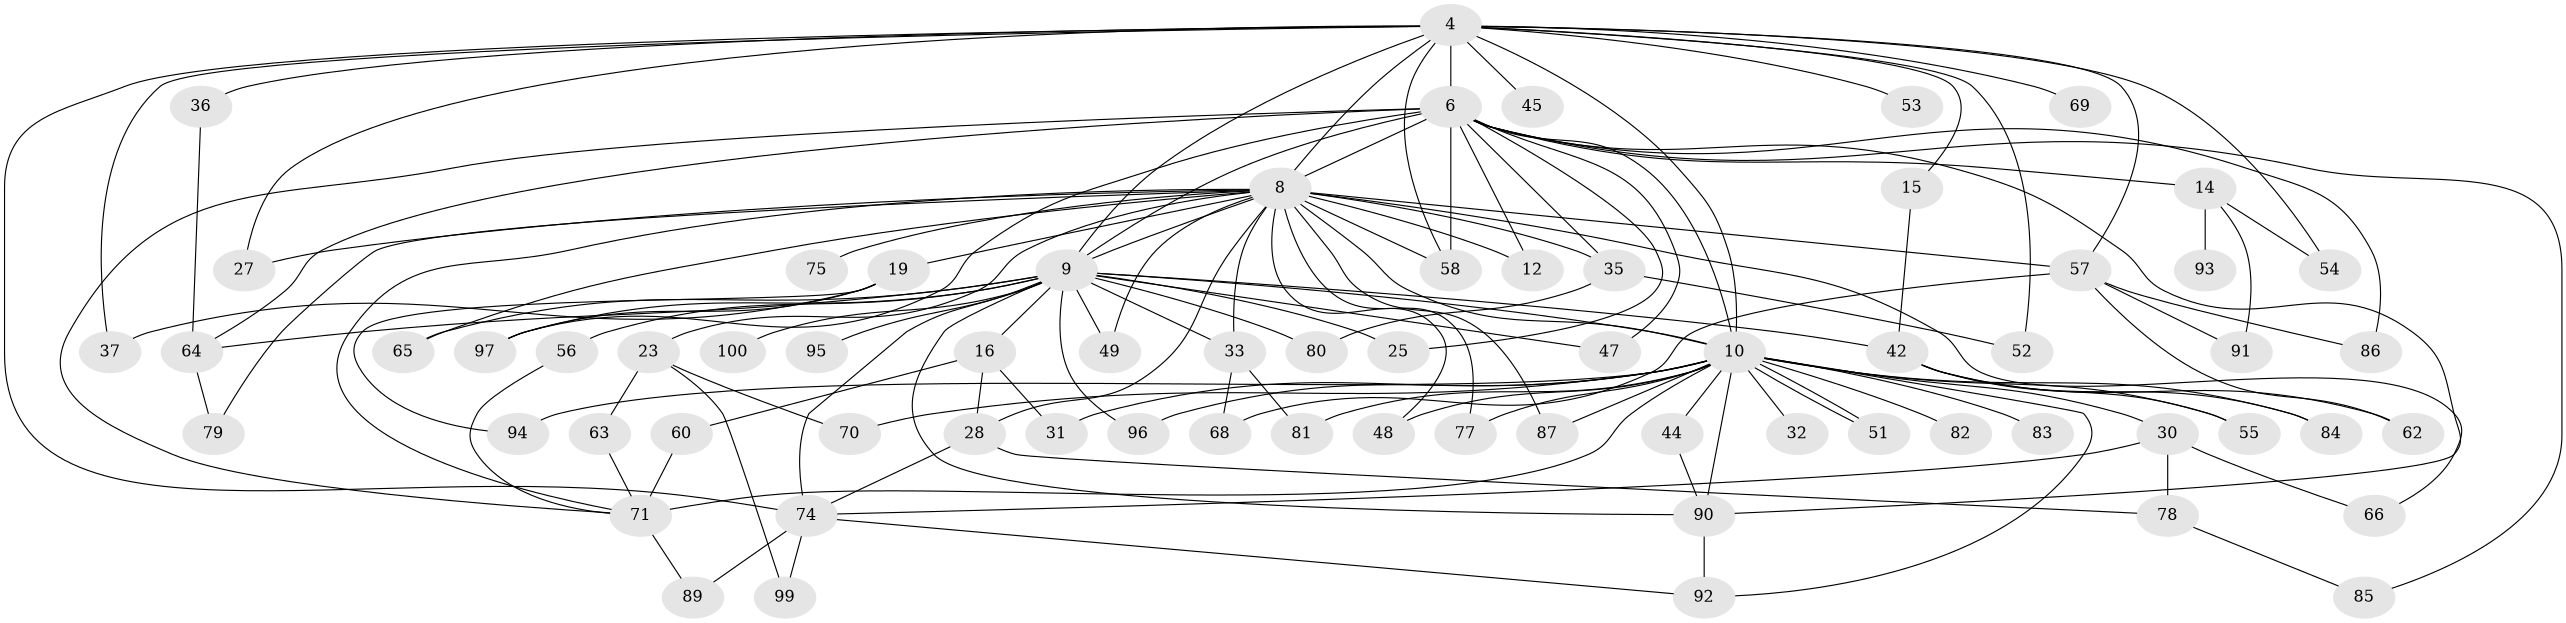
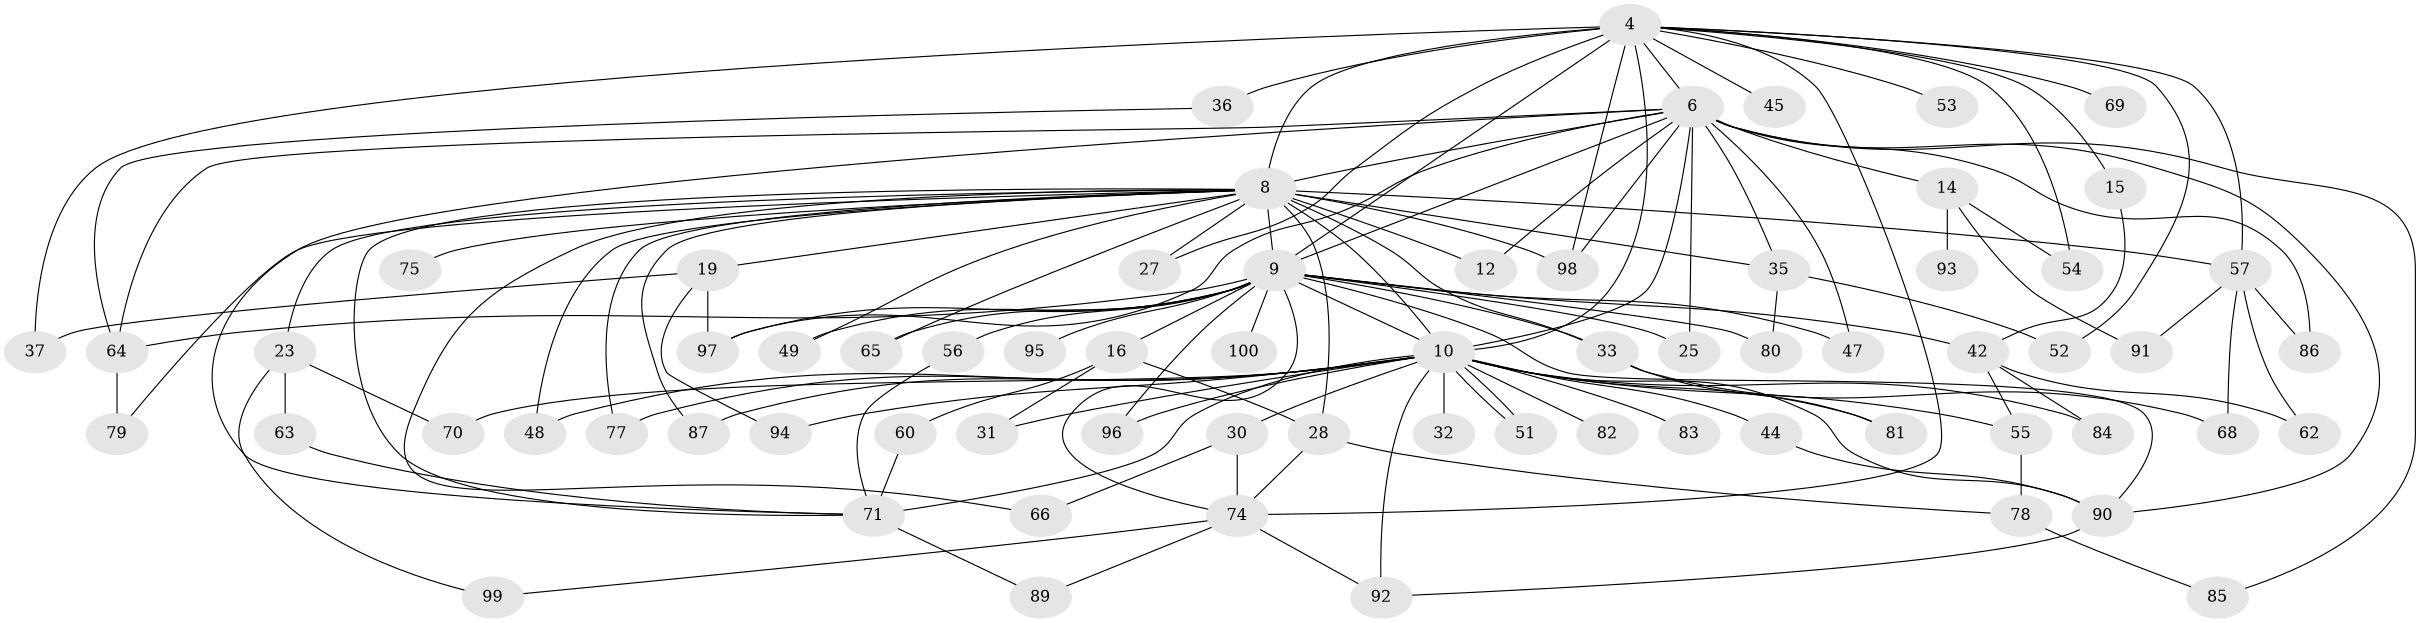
node "58": label "58" -> "98"
edge "30" -- "78": now "55" -- "78"
